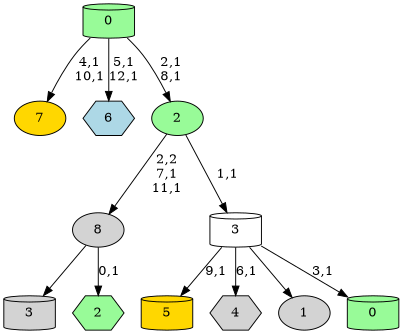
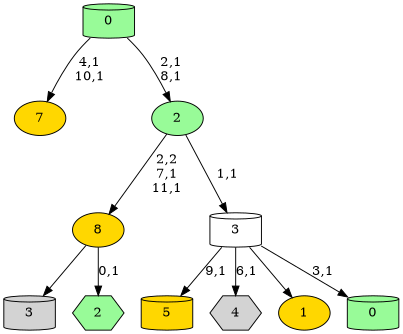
node "6": removed
node "8": fillcolor lightgrey -> gold
node "1": fillcolor lightgrey -> gold
